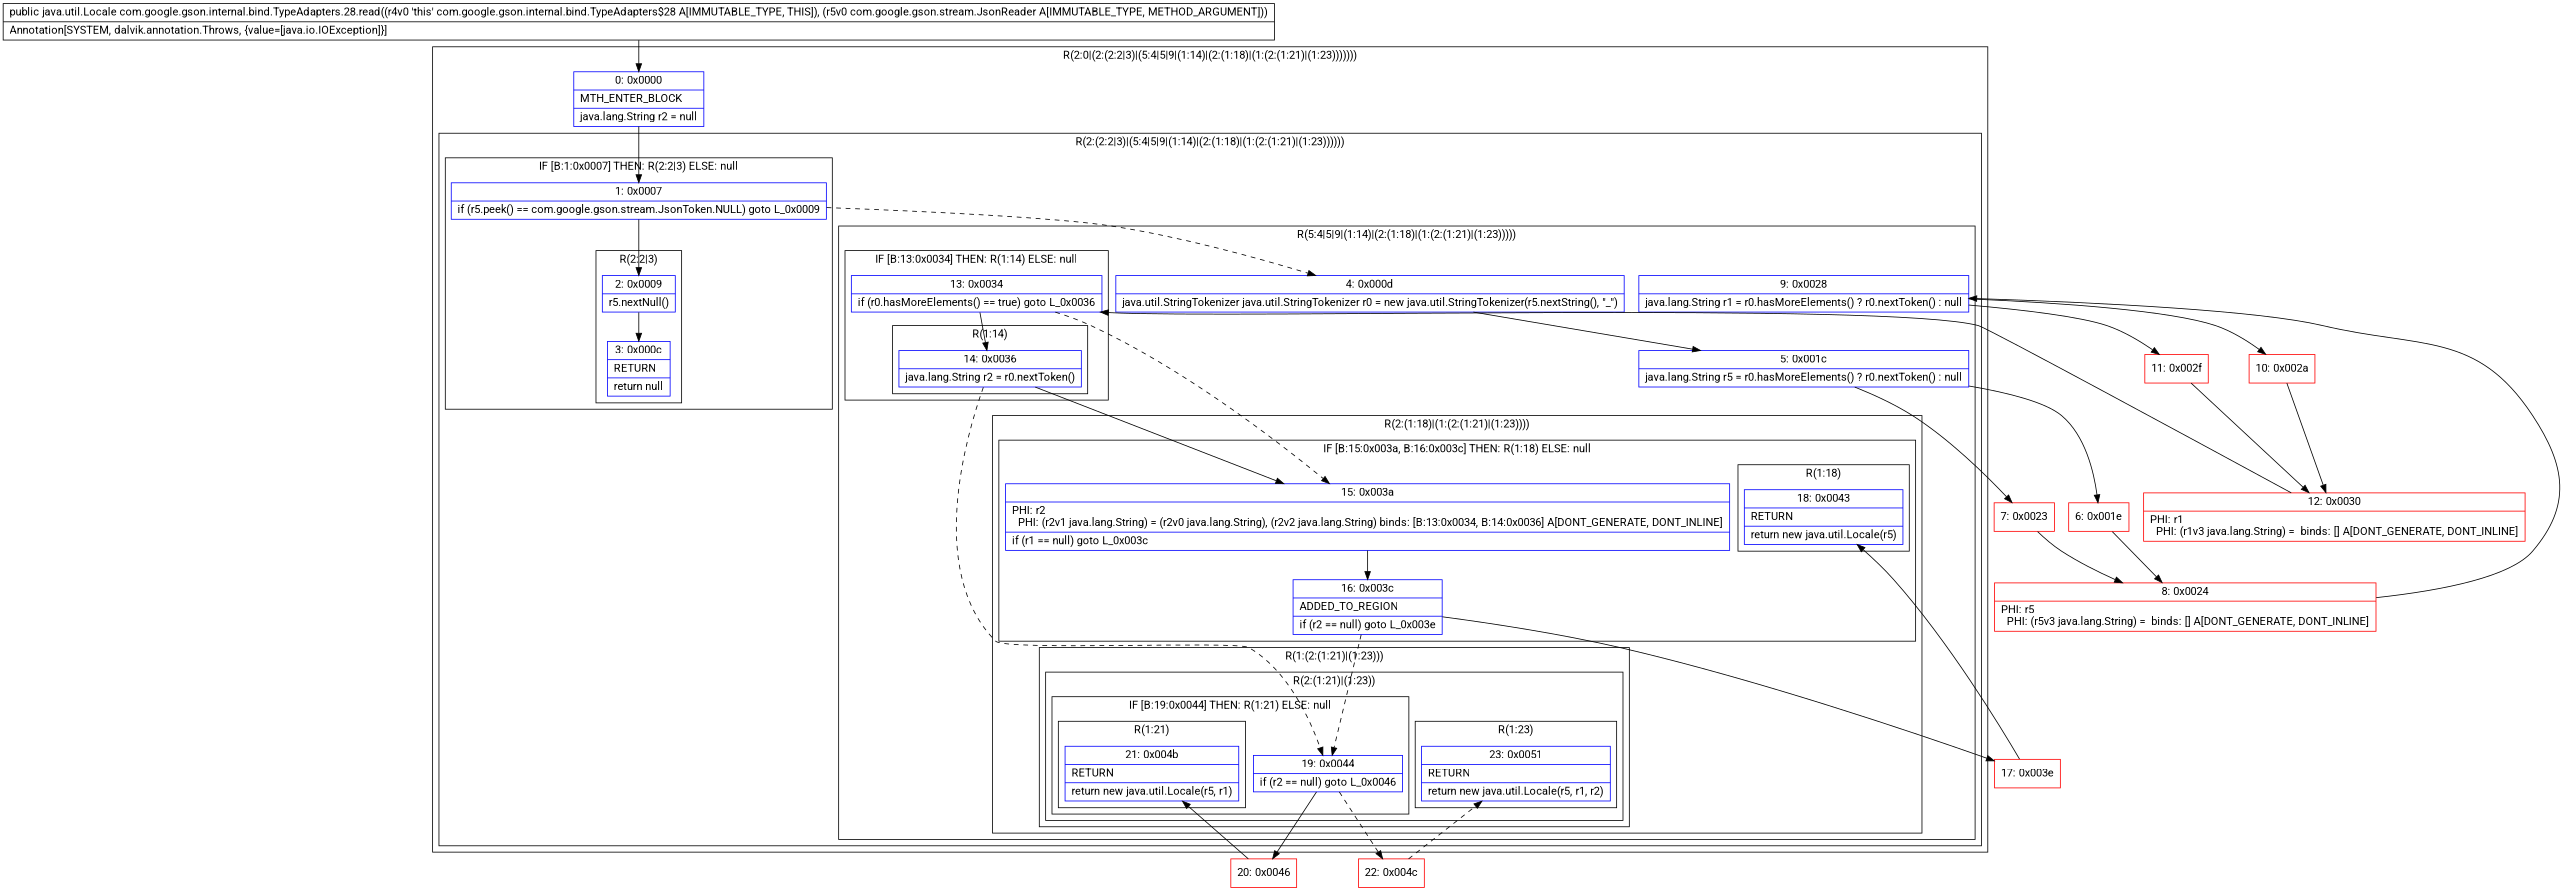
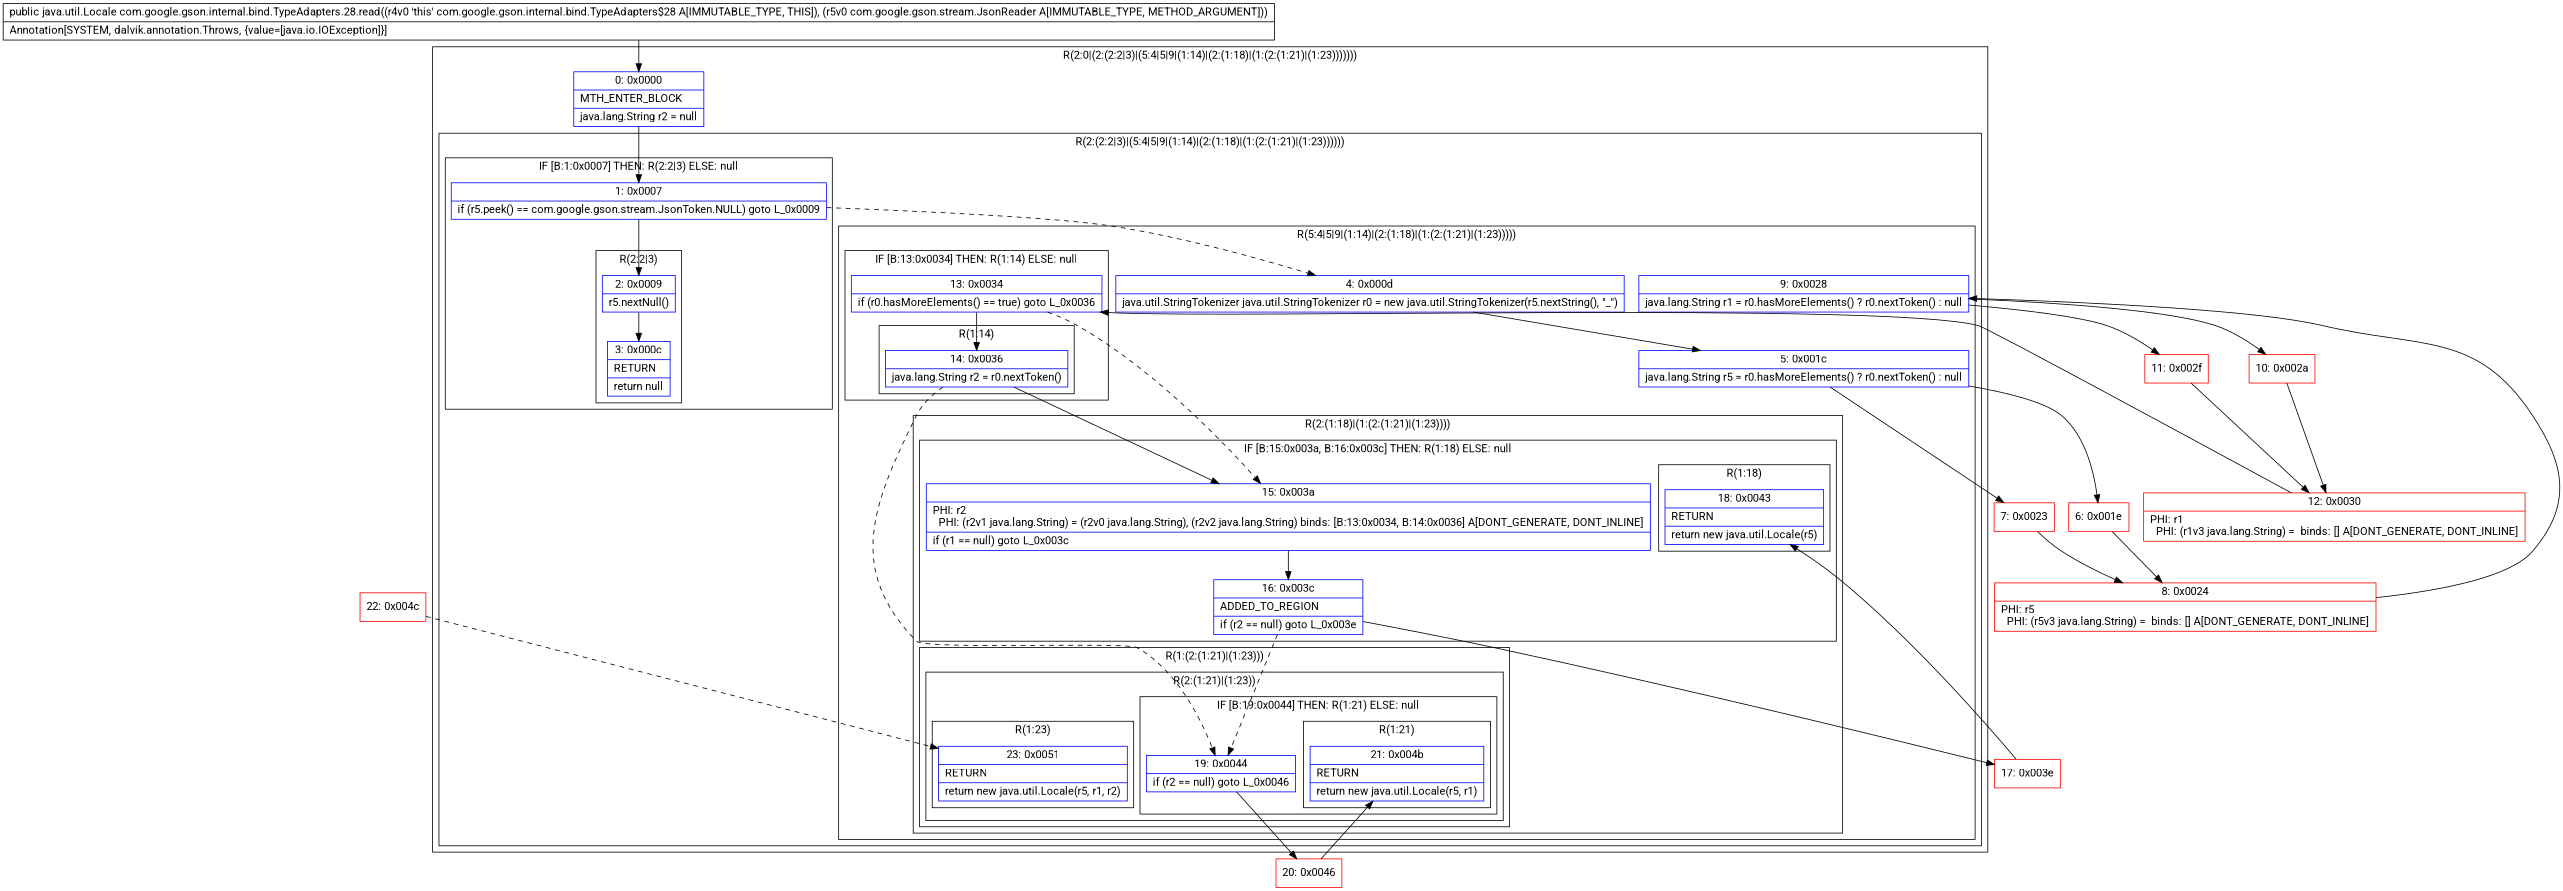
edge "19: 0x0044" -> "22: 0x004c": removed
